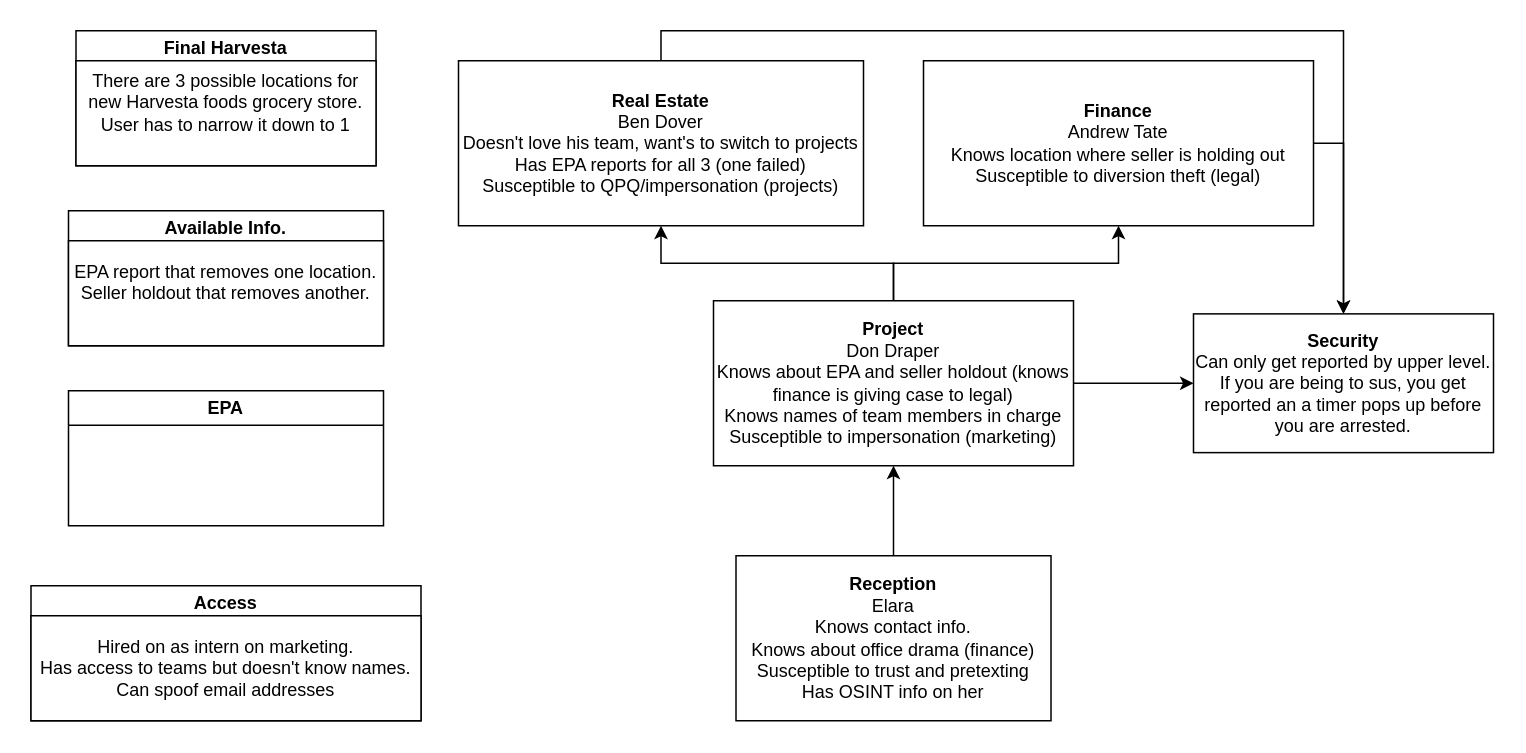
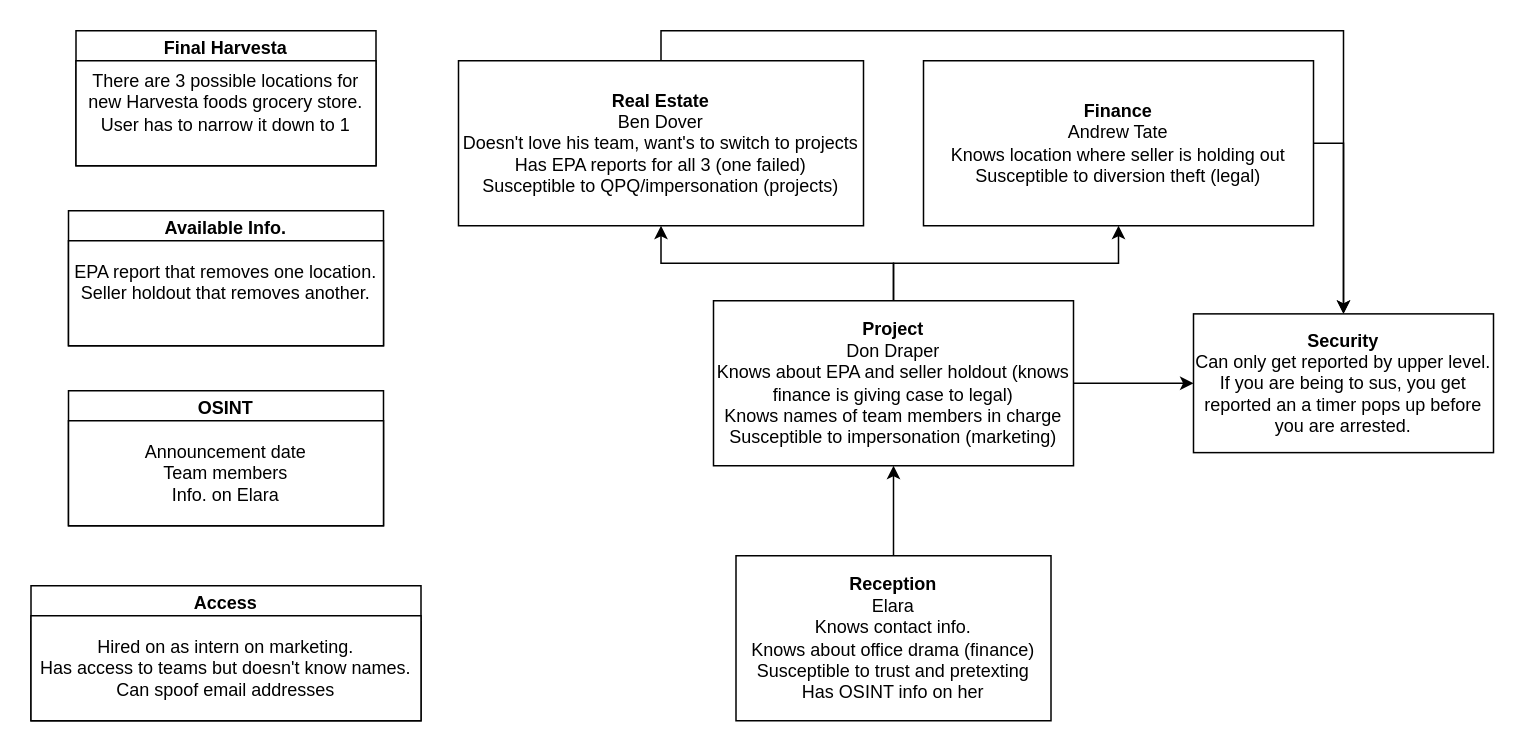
node "EPA": label "EPA" -> "OSINT"
node "Announcement date Team members Info. on Elara": added
